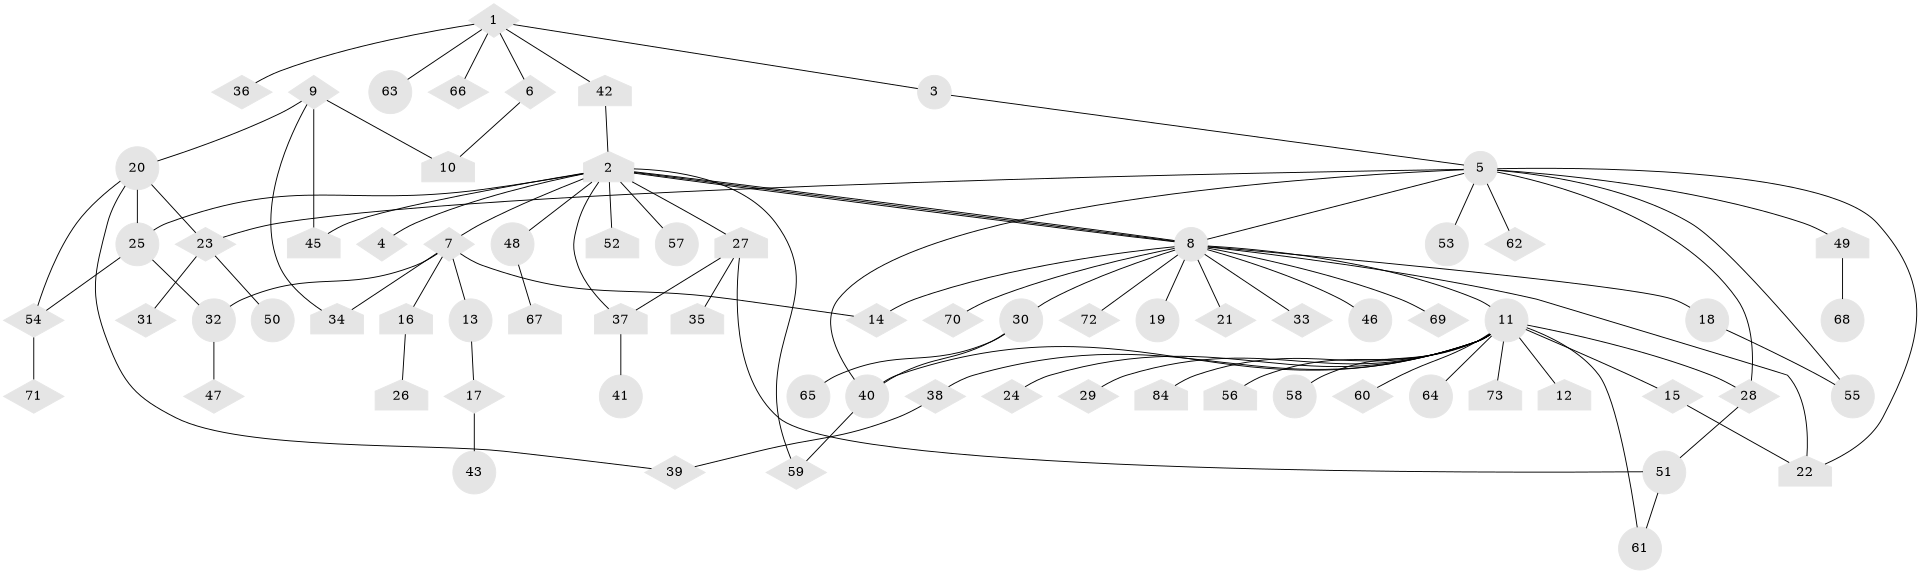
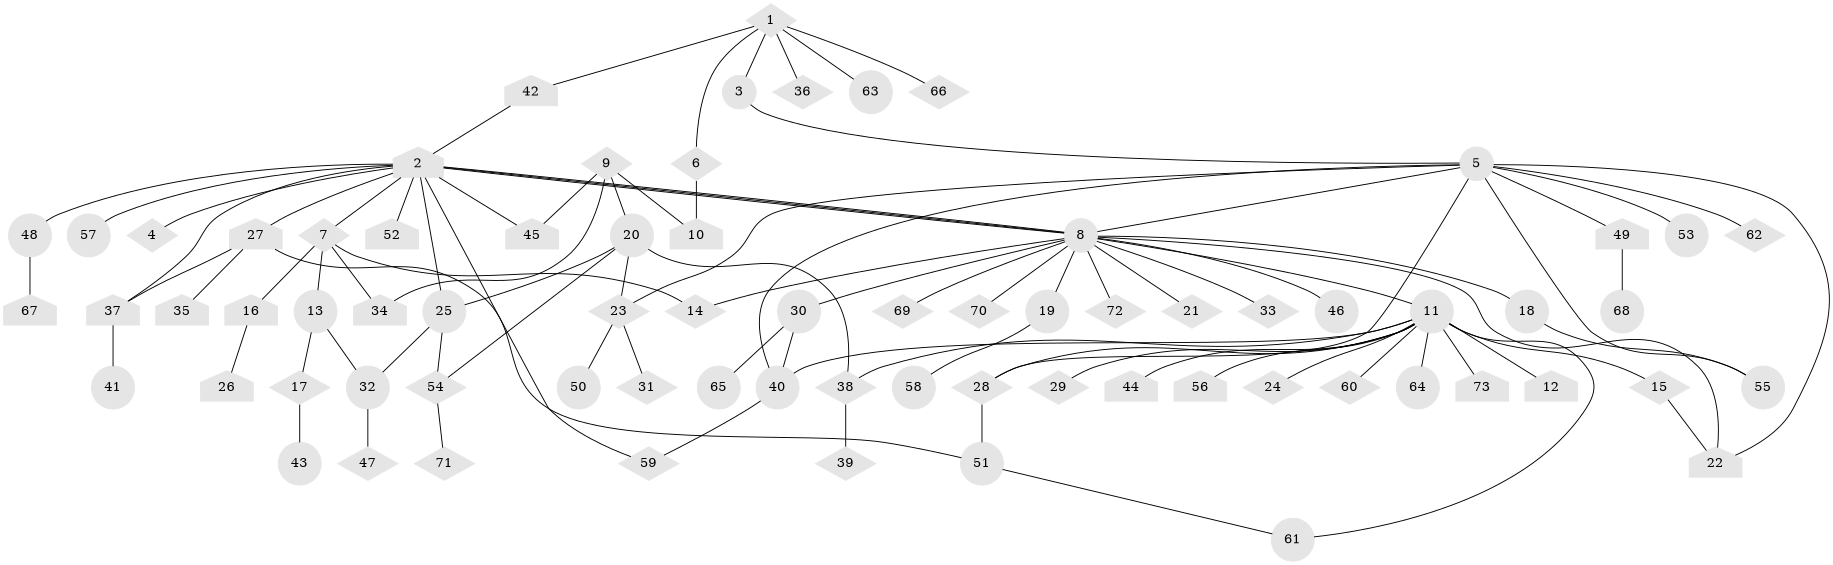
edge "7" -- "32": now "13" -- "32"
edge "11" -- "58": now "19" -- "58"
node "84": label "84" -> "44"
edge "20" -- "39": now "20" -- "38"
